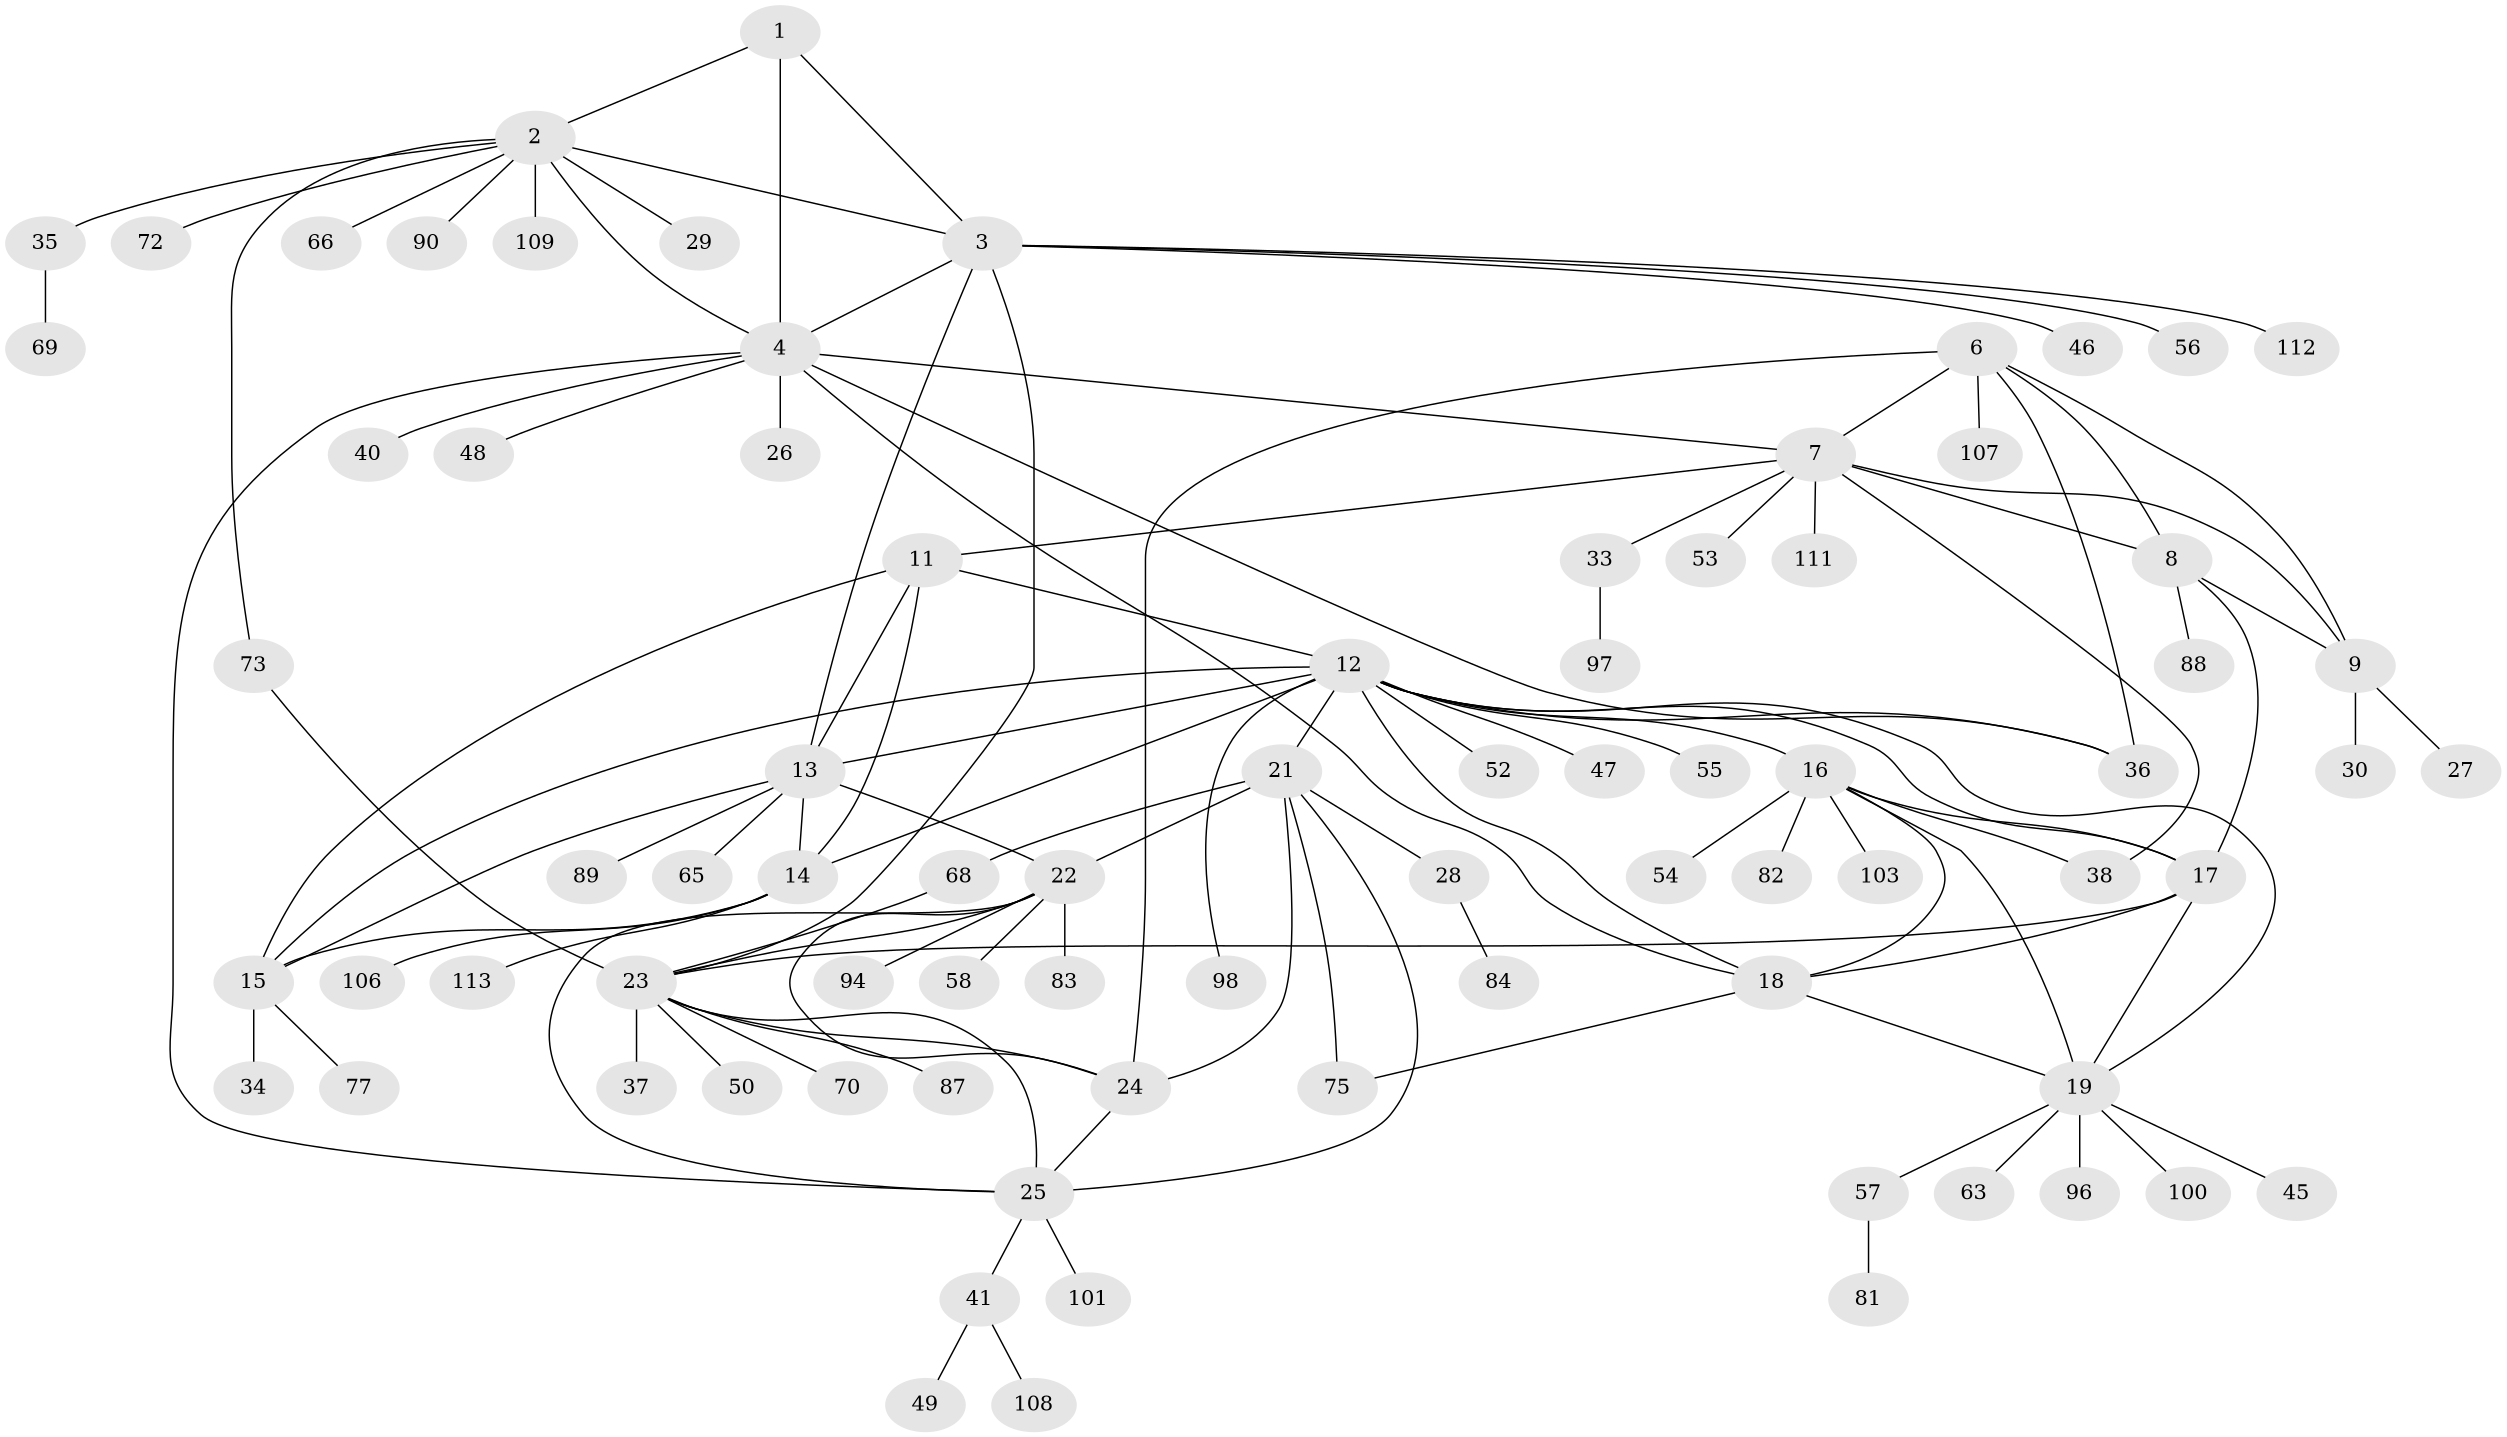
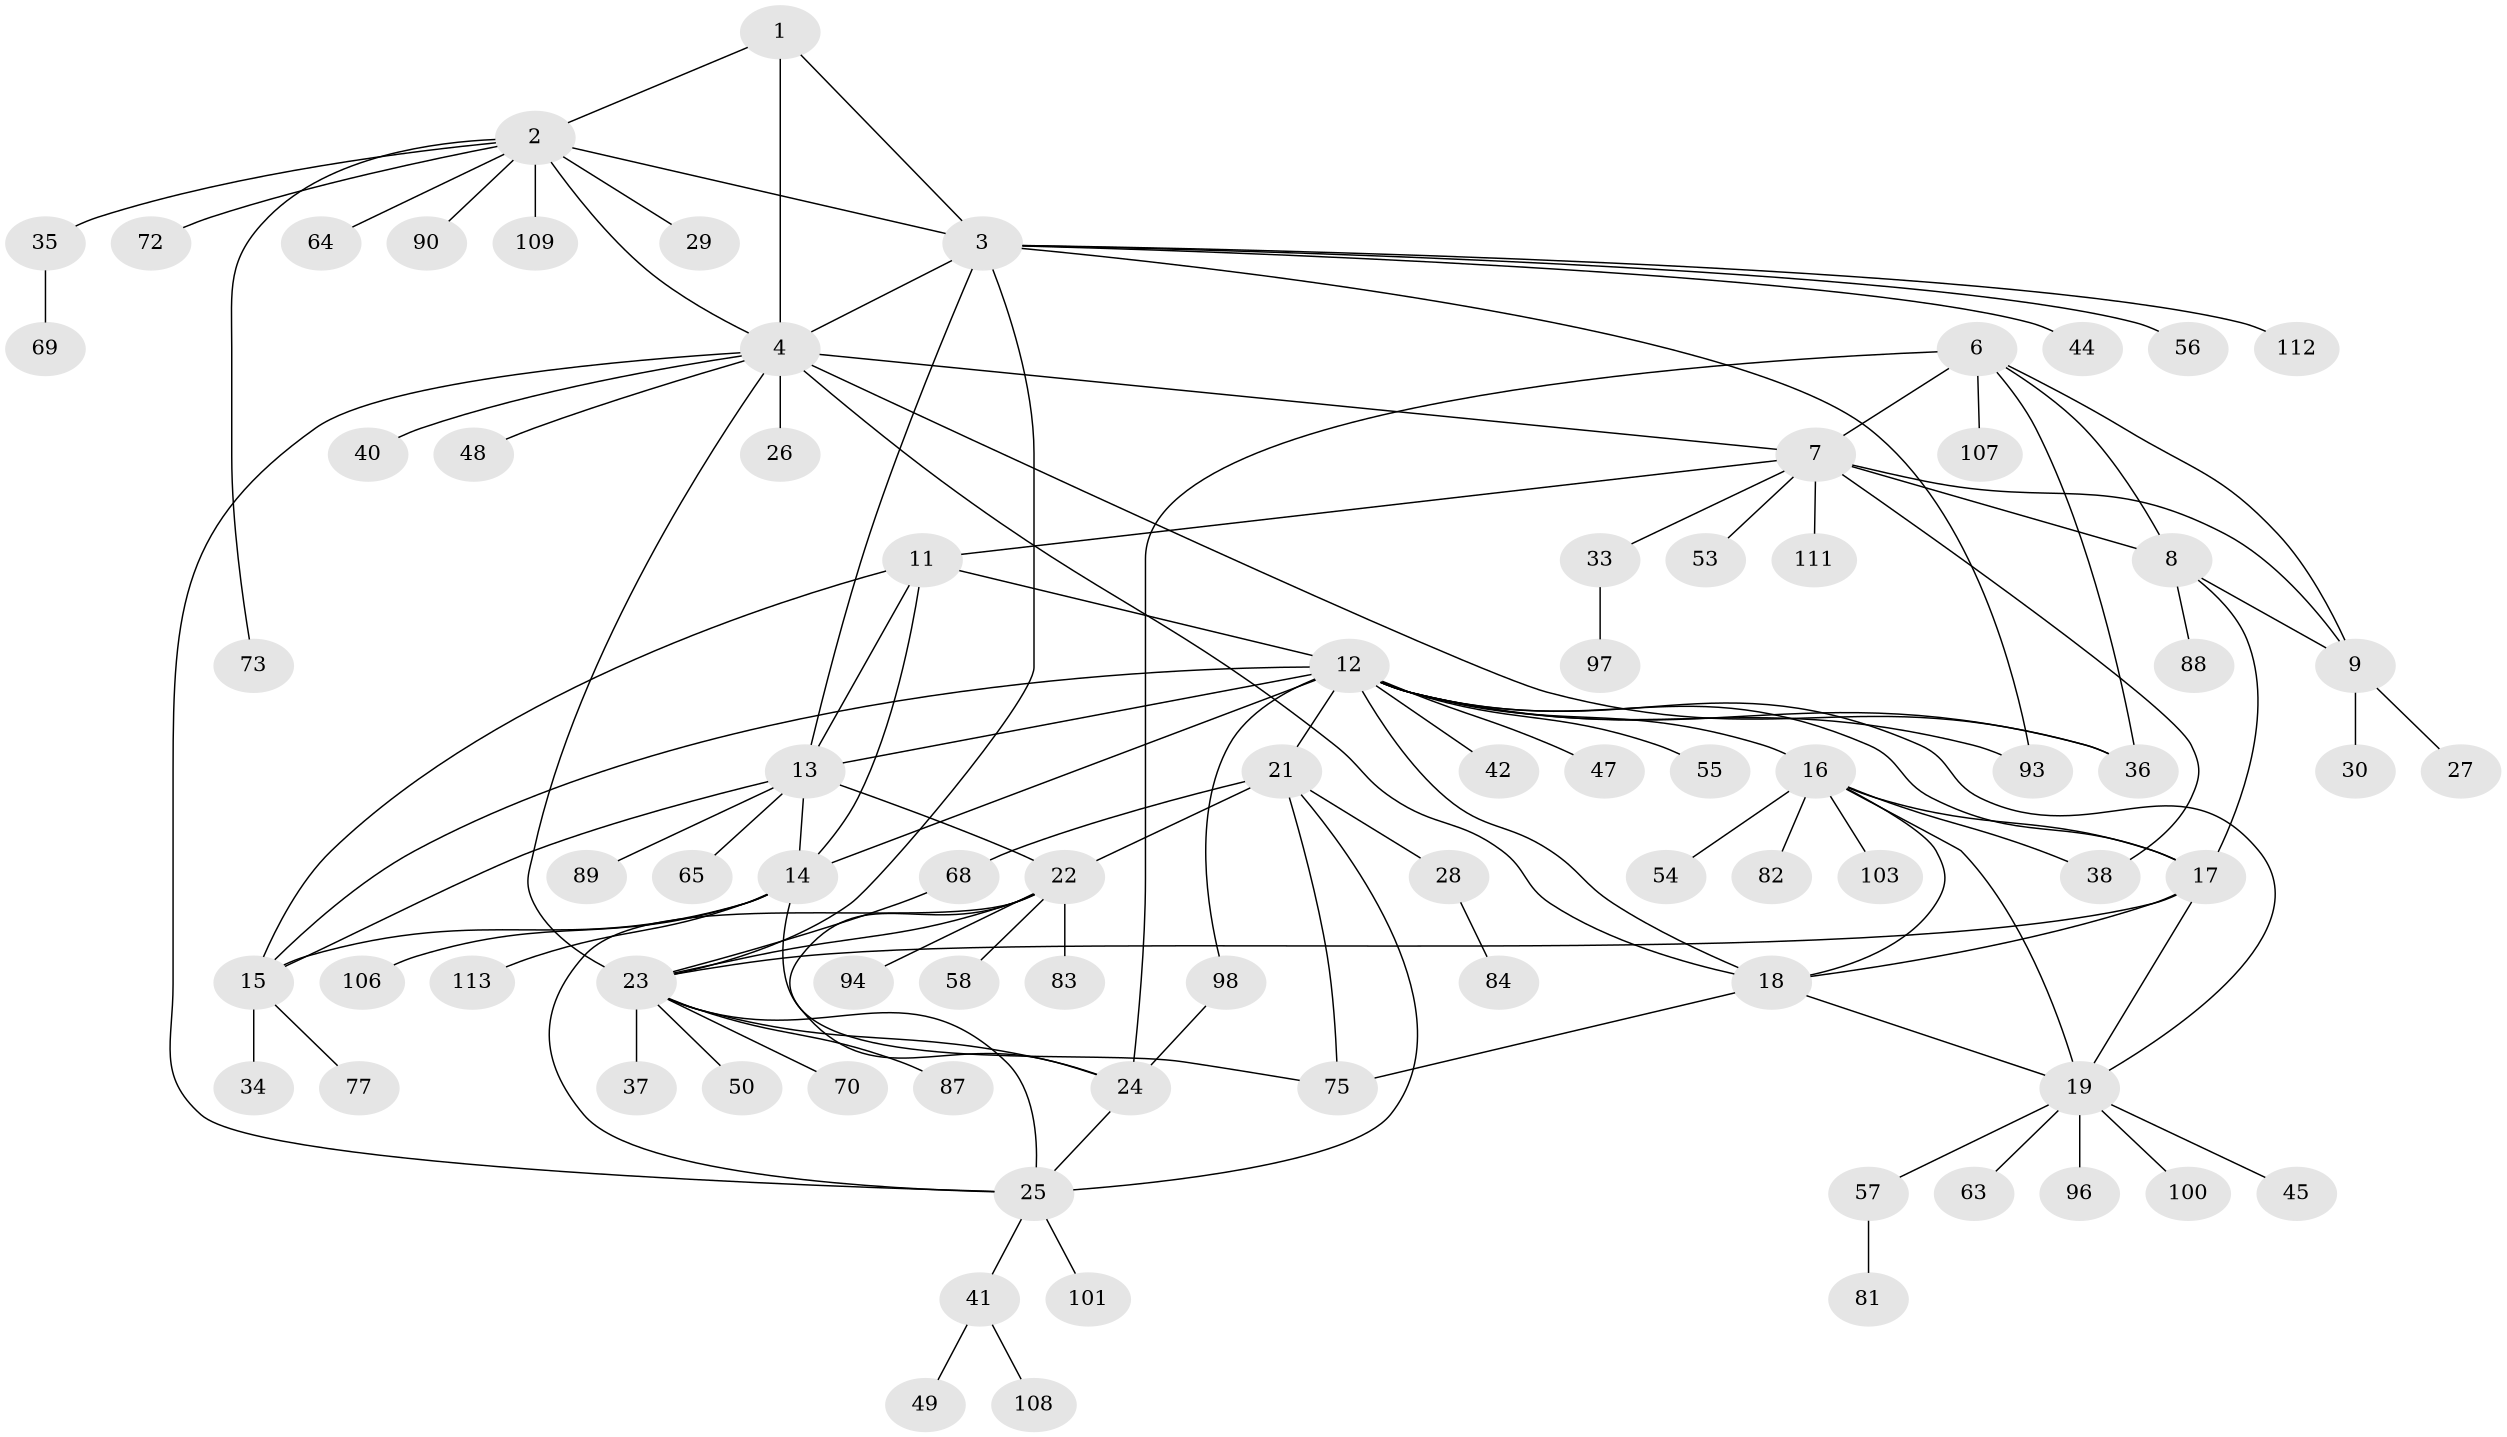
node "66": label "66" -> "64"
node "46": label "46" -> "44"
node "52": label "52" -> "42"
node "93": added
edge "73" -- "23": now "4" -- "23"
edge "21" -- "24": now "98" -- "24"
edge "14" -- "75": added
